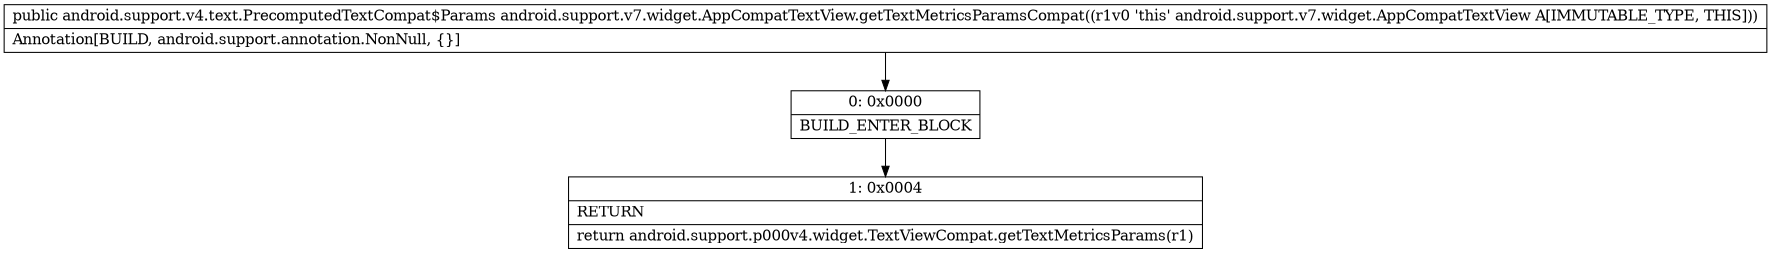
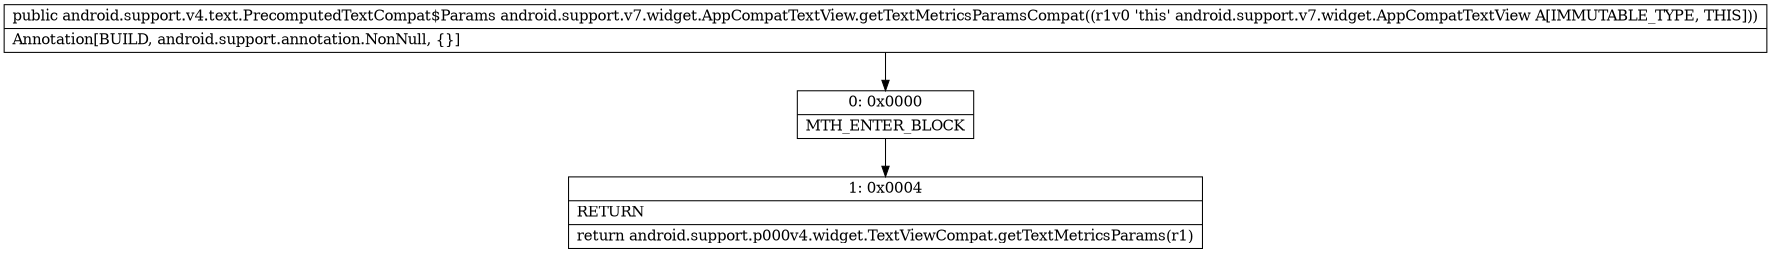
node "0: 0x0000": text "BUILD_ENTER_BLOCK" -> "MTH_ENTER_BLOCK"
